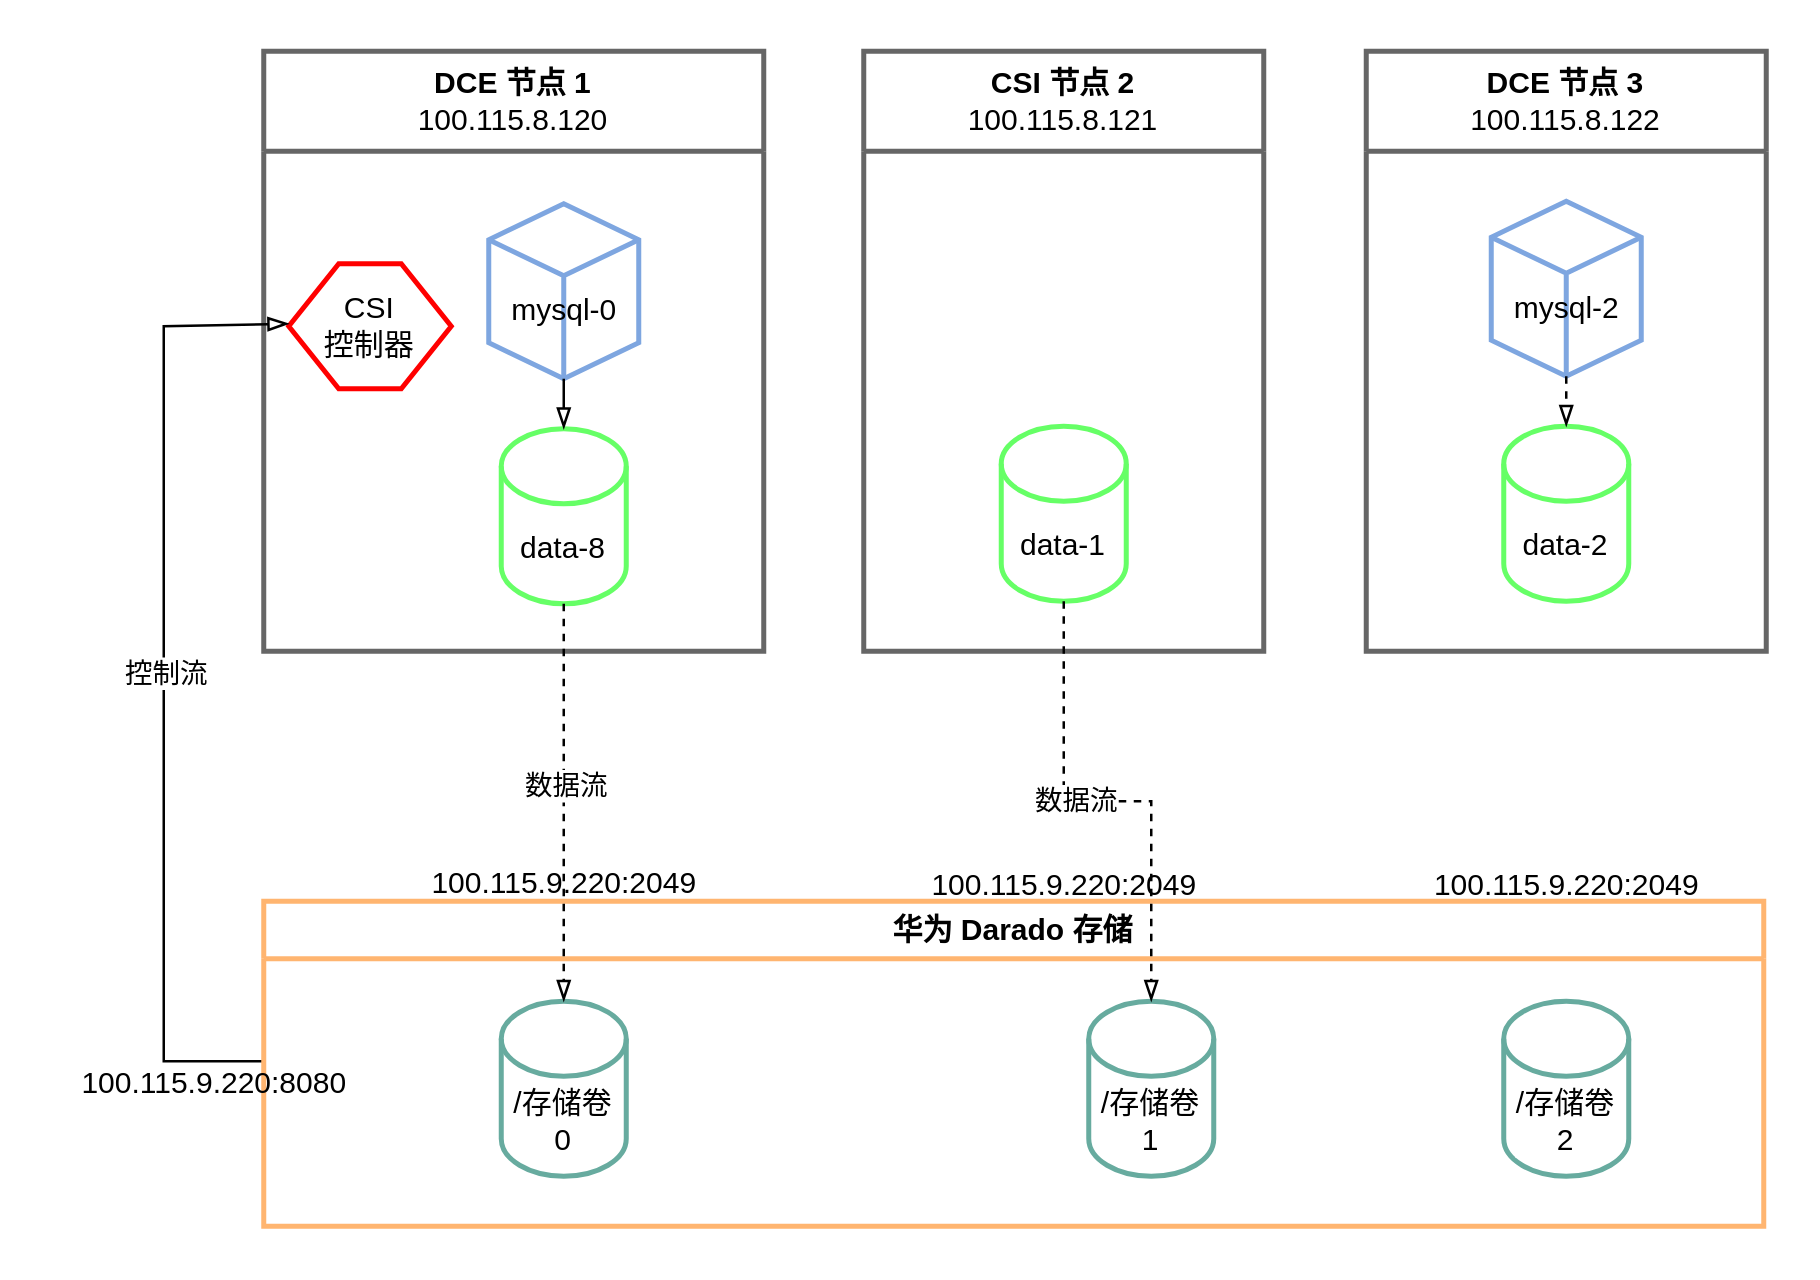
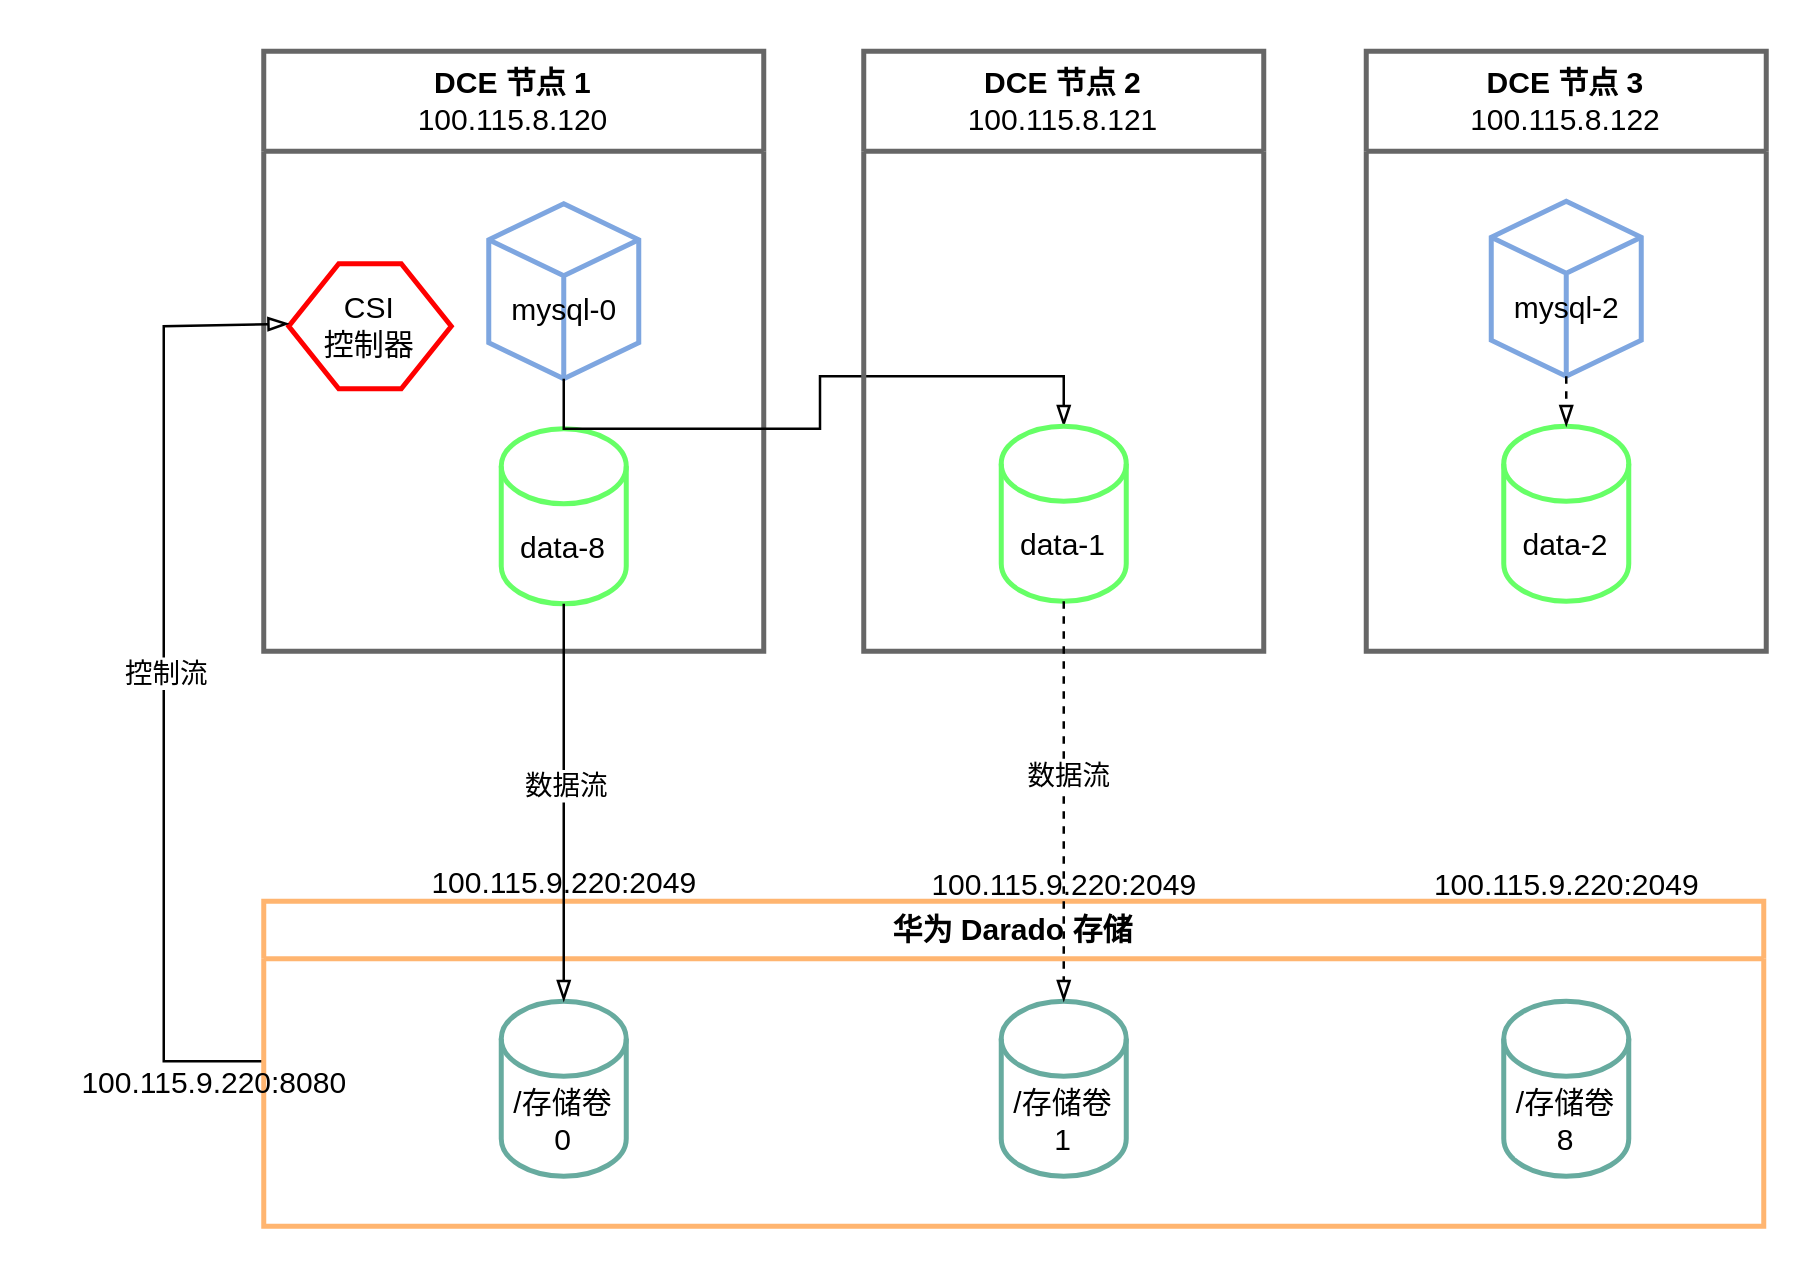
node "CSI 节点 2 100.115.8.121": label "CSI 节点 2 100.115.8.121" -> "DCE 节点 2 100.115.8.121"
edge "mysql-0" -> "data-8": now "mysql-0" -> "data-1"
edge "data-8" -> "/存储卷 0": style dashed -> solid
node "/存储卷 1": moved (1151, 1089) -> (1064, 1089)
node "/存储卷 2": label "/存储卷 2" -> "/存储卷 8"
